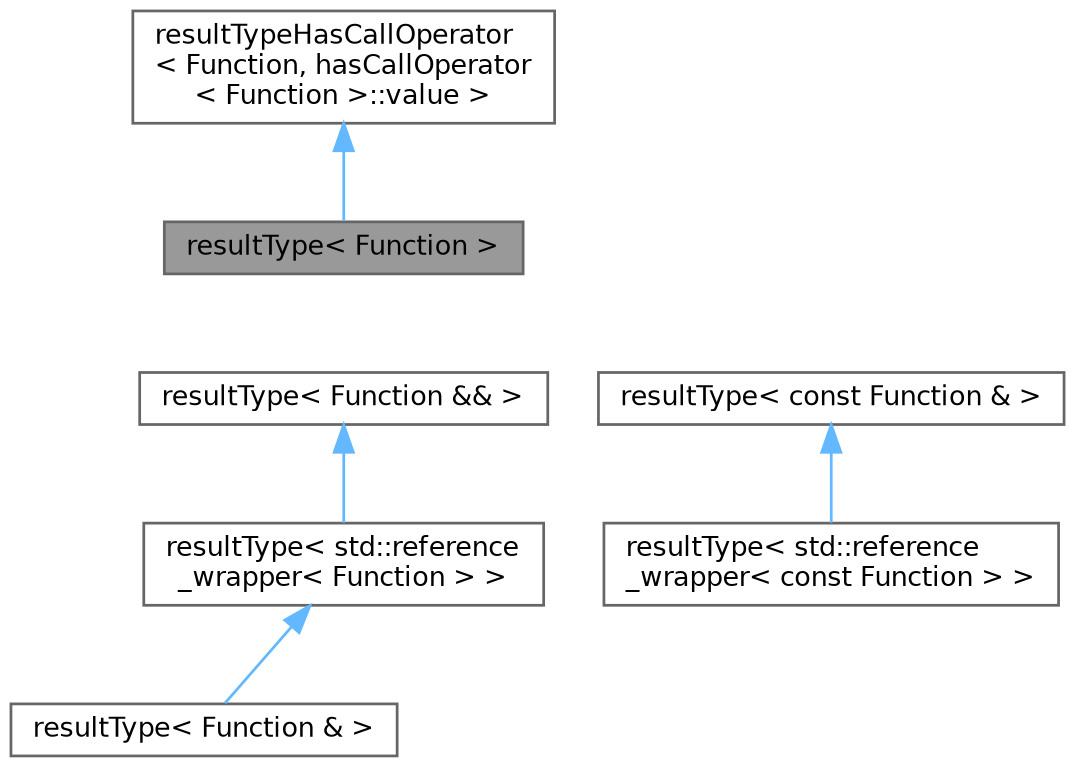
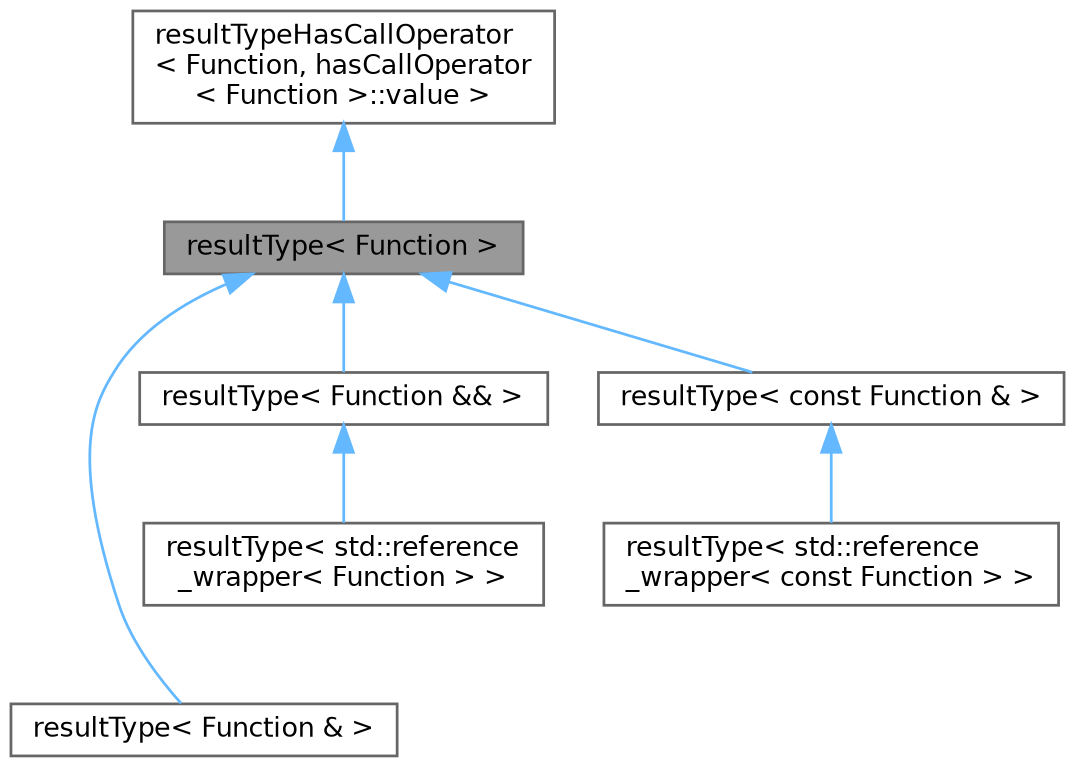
edge "resultType< const Function & >" -> "resultType< Function >": added
edge "resultType< Function && >" -> "resultType< Function >": added
edge "resultType< Function & >" -> "resultType< std::reference _wrapper< Function > >": now "resultType< Function & >" -> "resultType< Function >"
